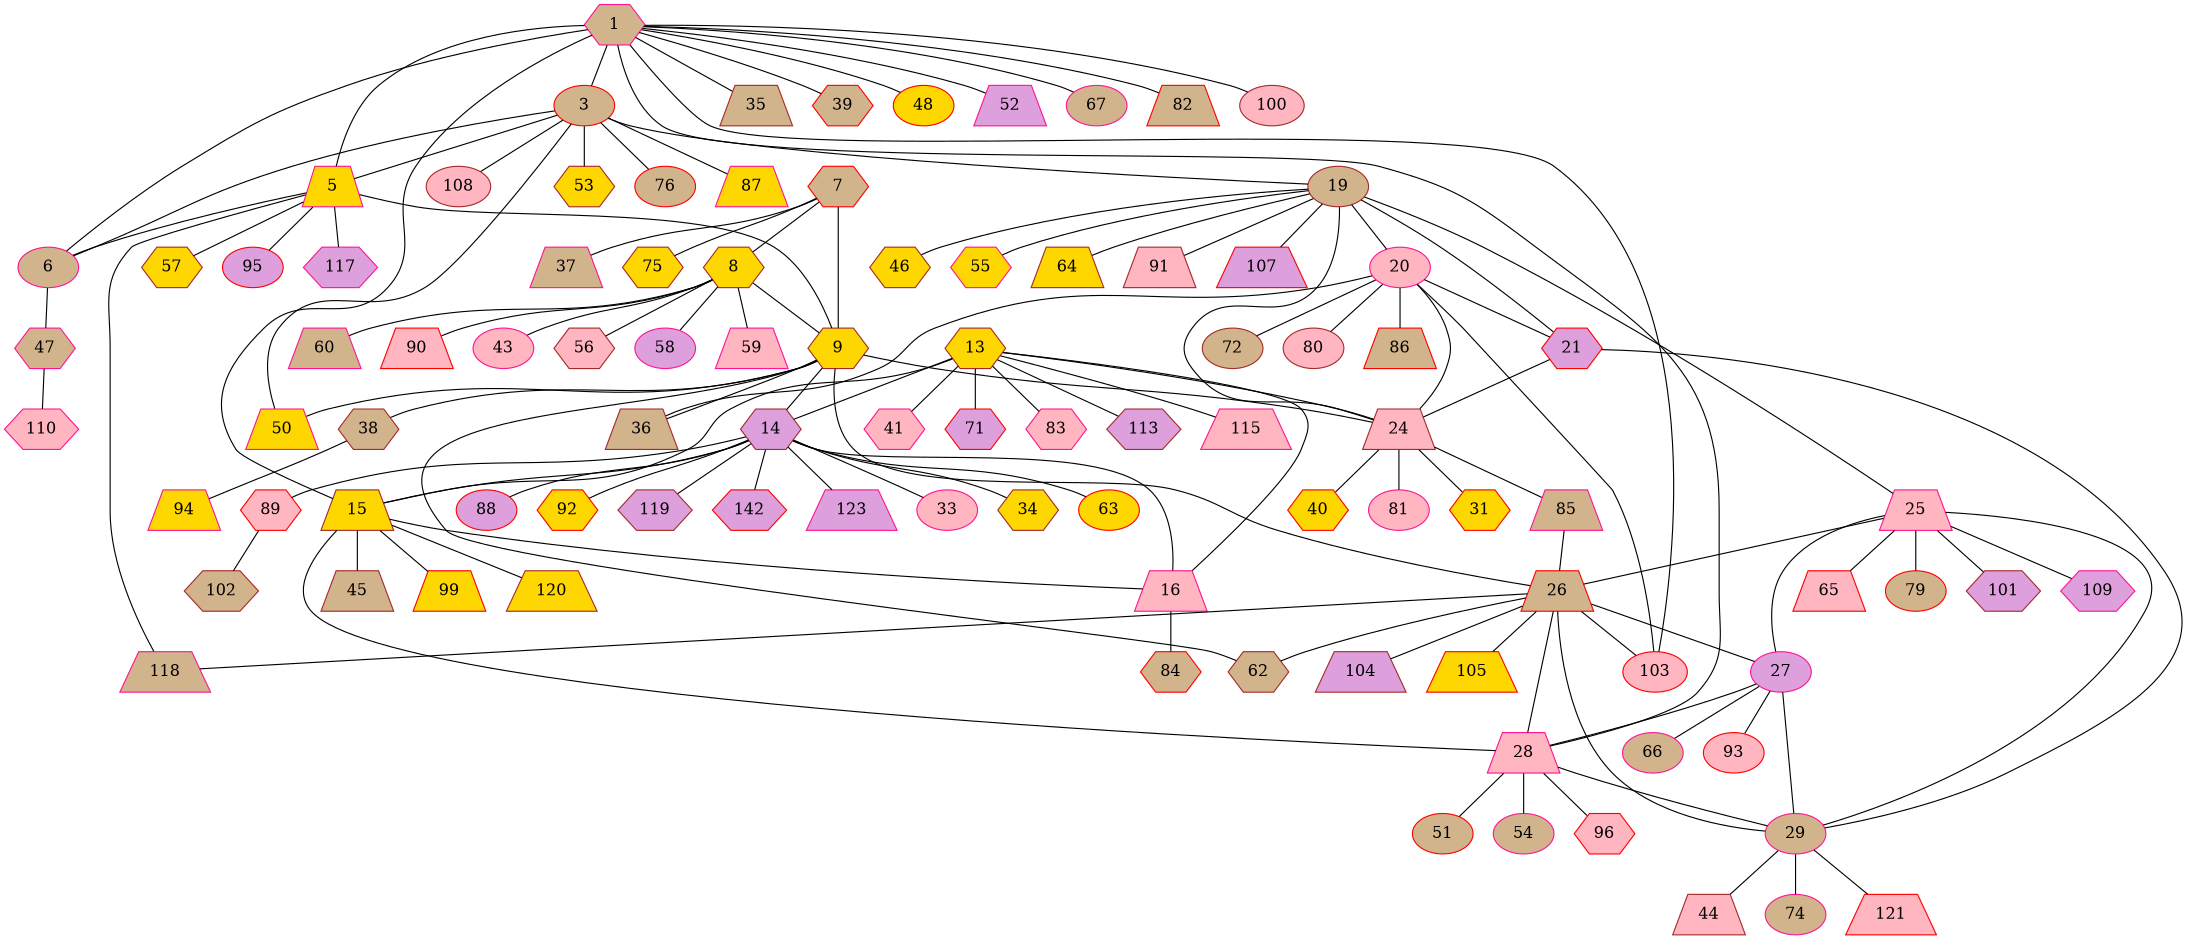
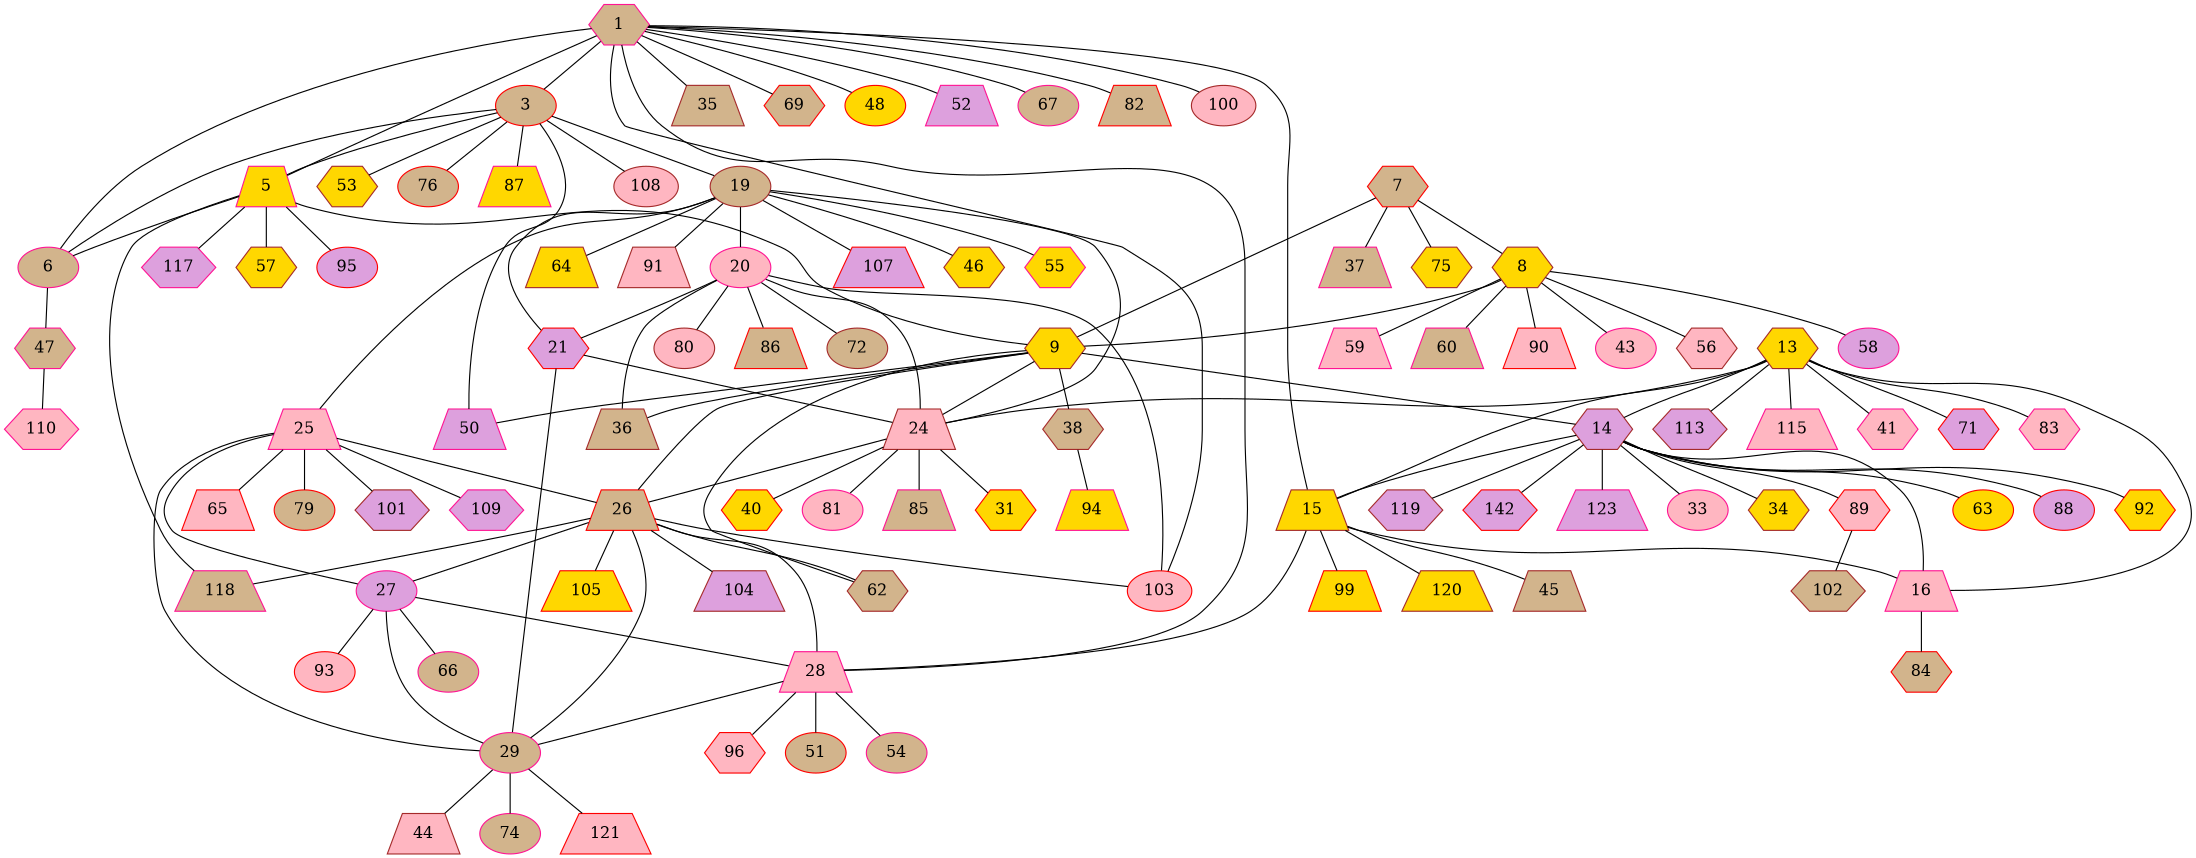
node "39": label "39" -> "69"
node "50": fillcolor gold -> plum
edge "85" -- "26": now "24" -- "26"
